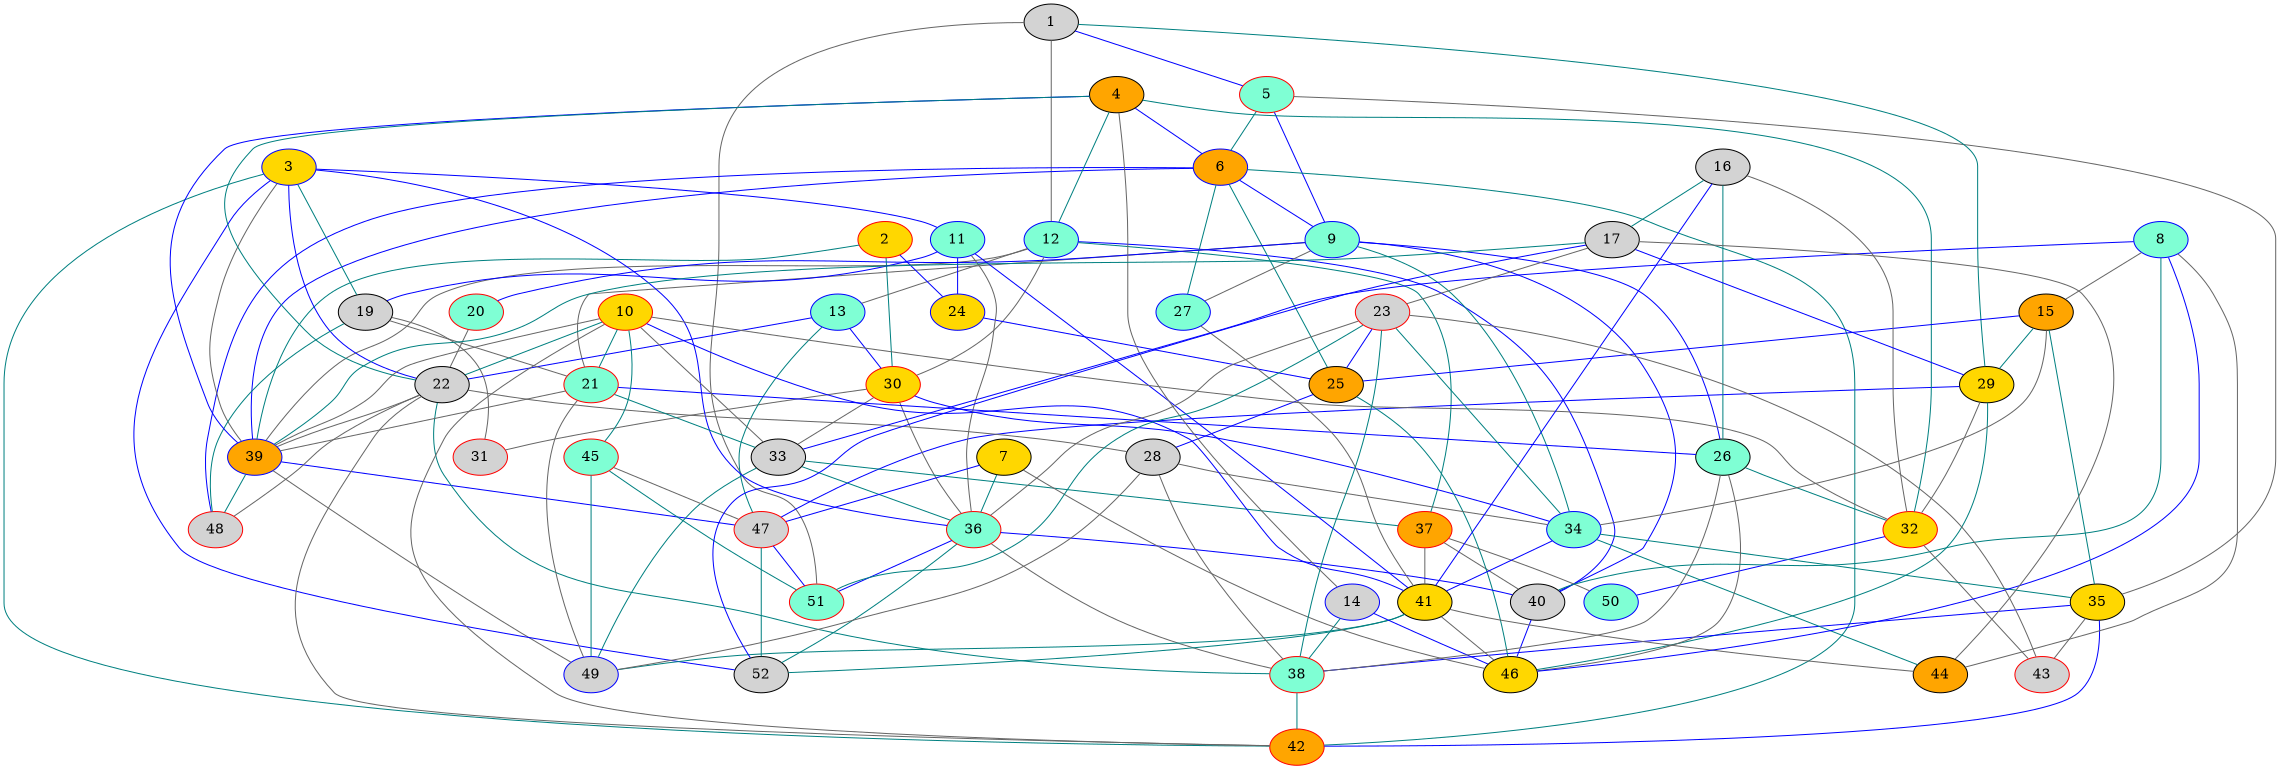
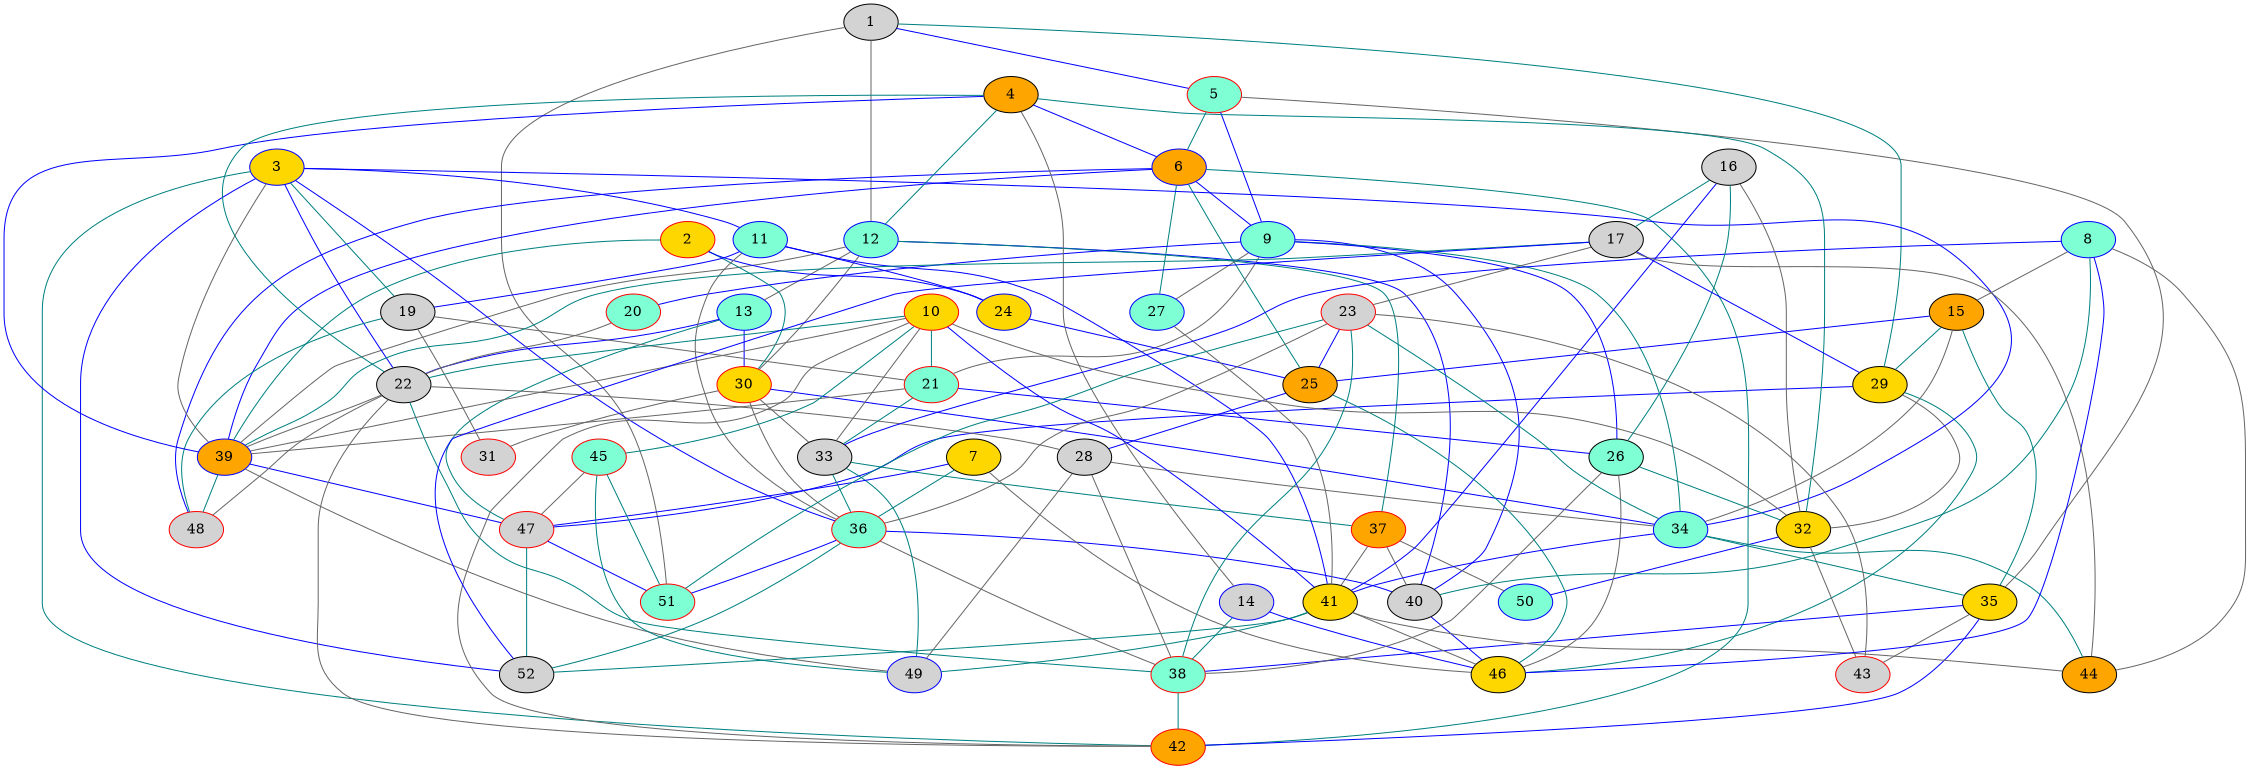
edge "3" -- "34": added
edge "21" -- "49": removed
node "32": color red -> black
